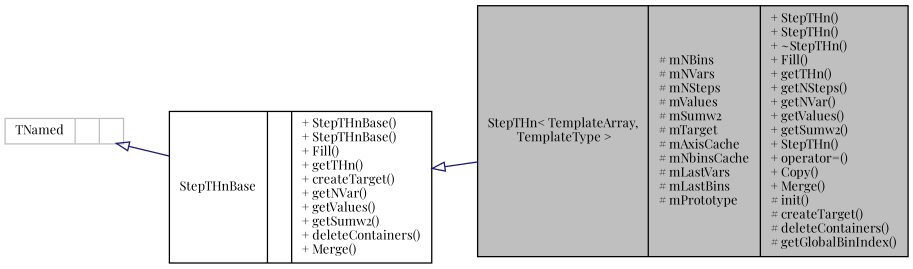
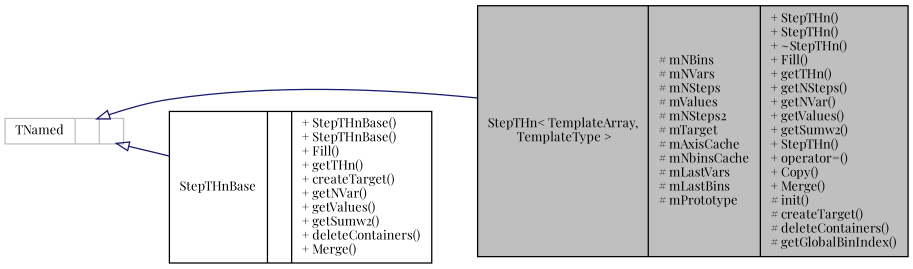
node "StepTHn< TemplateArray,": text "# mSumw2" -> "# mNSteps2"
edge "StepTHn< TemplateArray," -> "StepTHnBase": now "StepTHn< TemplateArray," -> "TNamed"
